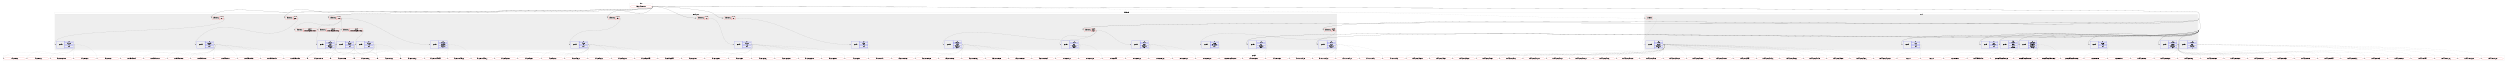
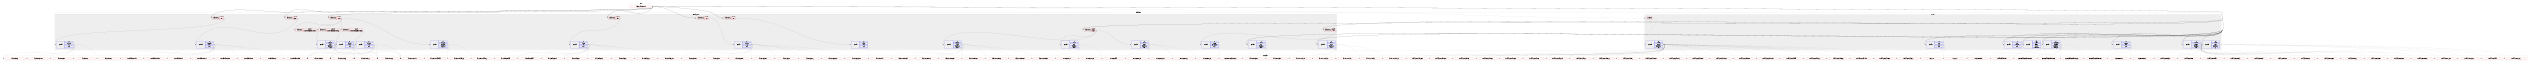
node "sys-devel/automake-1.11.6-r2": added
